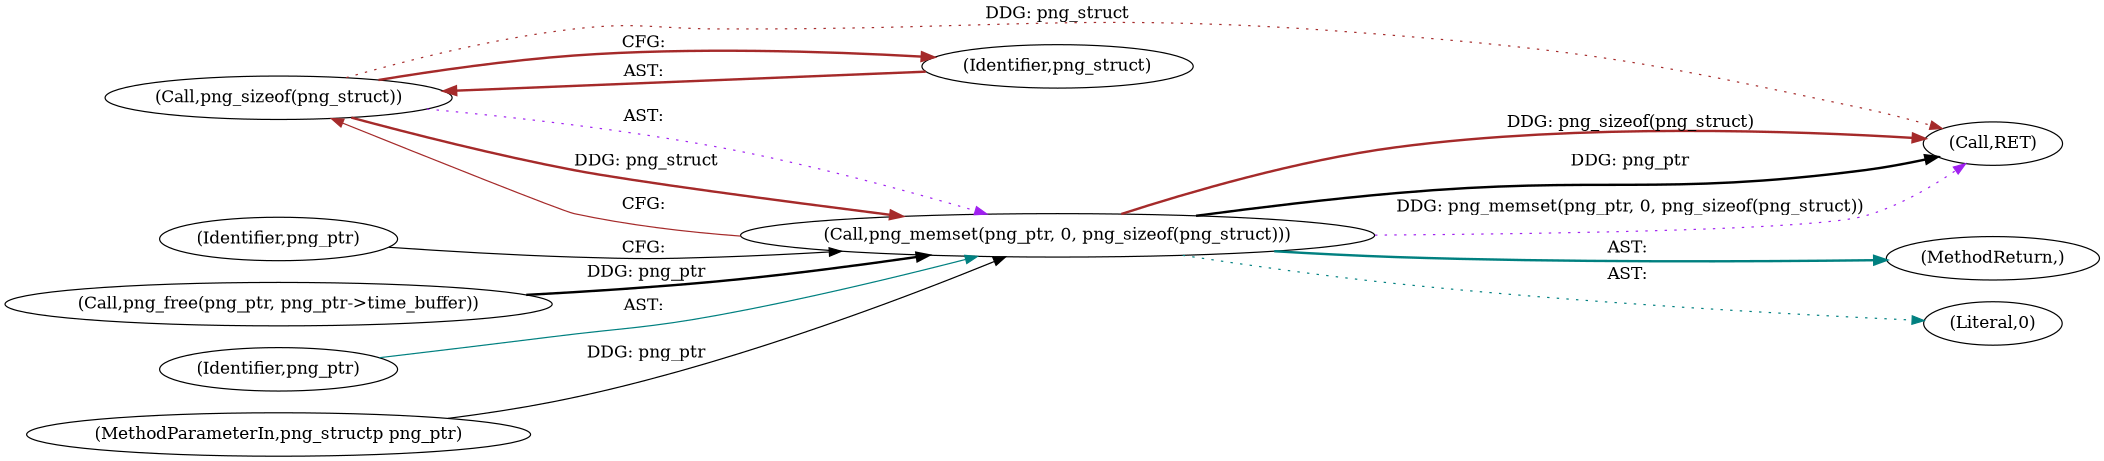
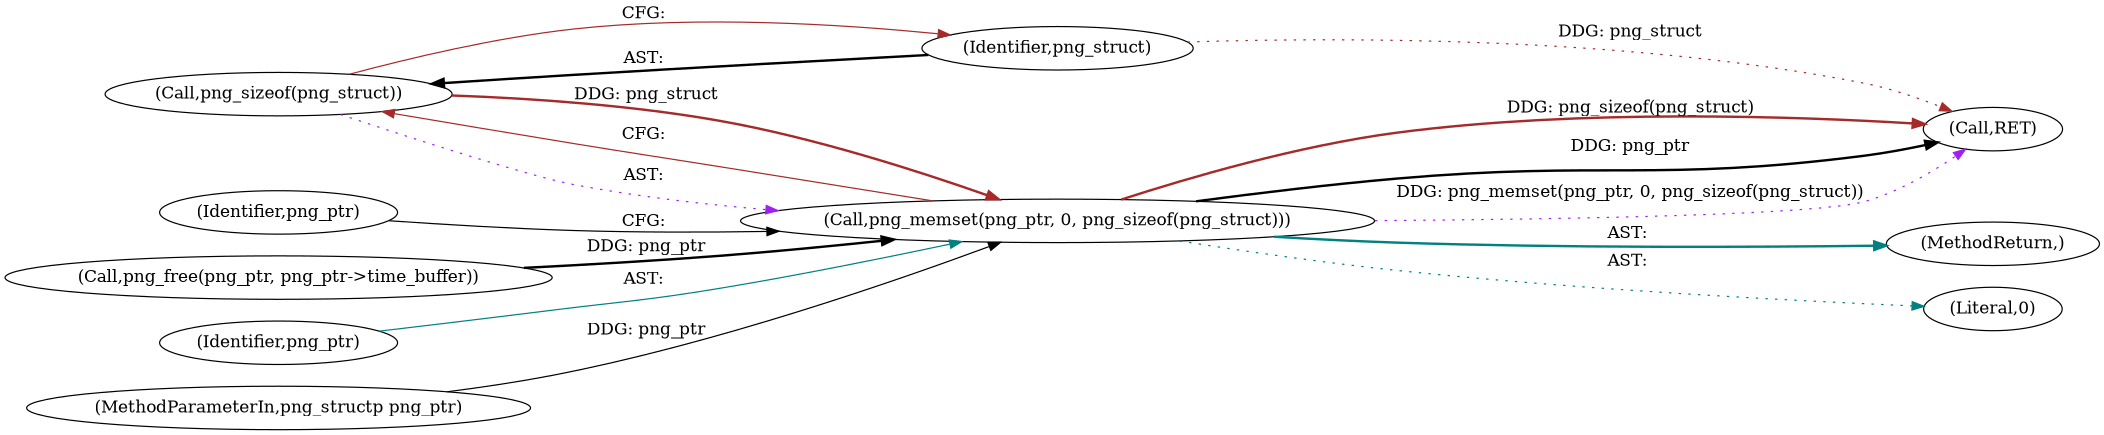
edge "(Call,png_sizeof(png_struct))" -> "(Call,RET)": now "(Identifier,png_struct)" -> "(Call,RET)"
edge "(Call,png_sizeof(png_struct))" -> "(Identifier,png_struct)": style bold -> solid
edge "(Identifier,png_struct)" -> "(Call,png_sizeof(png_struct))": color brown -> black
